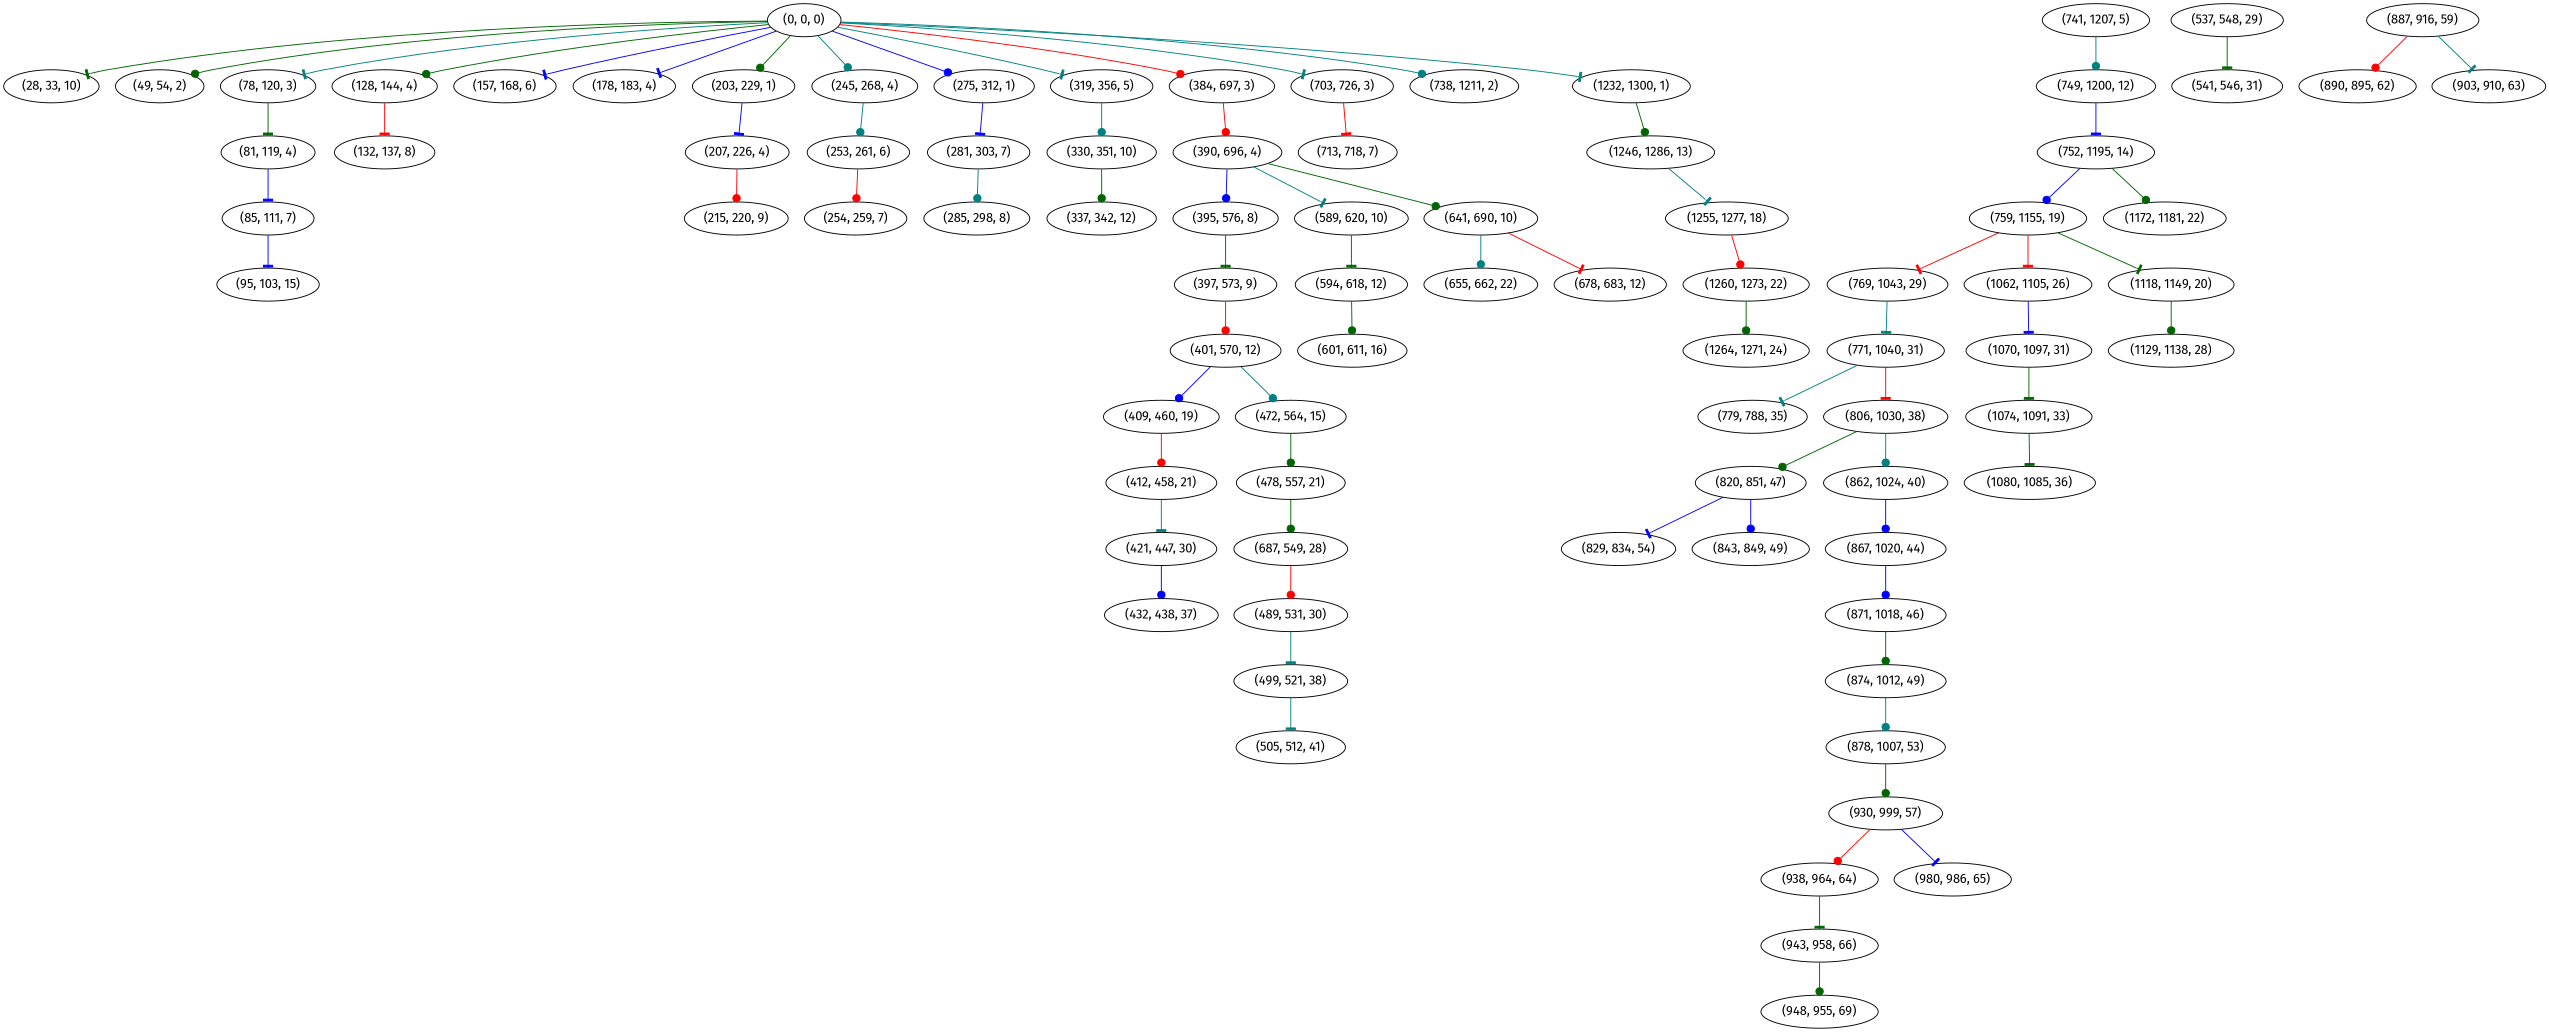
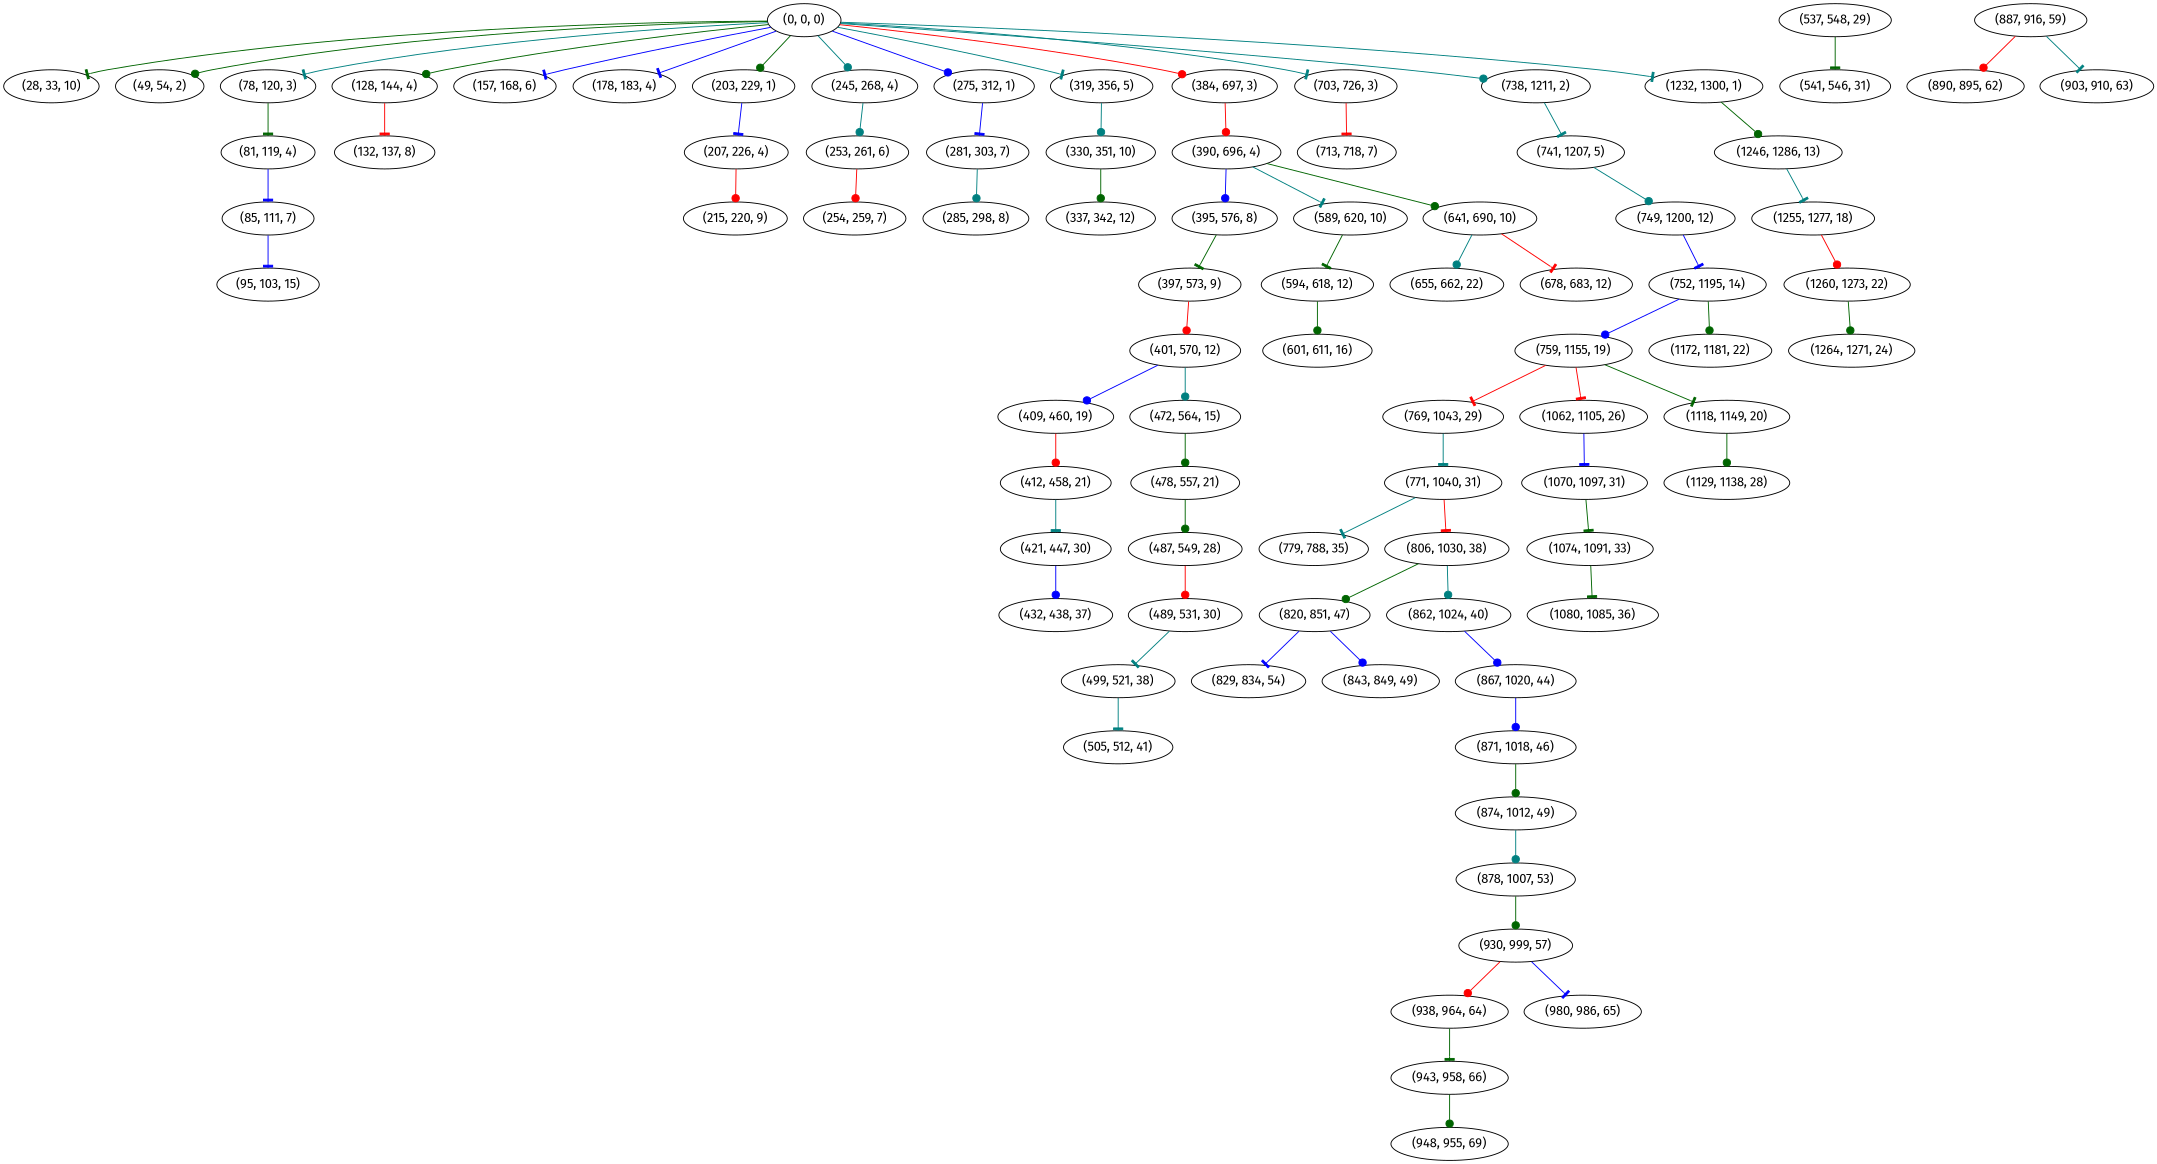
edge "(738, 1211, 2)" -> "(741, 1207, 5)": added
node "(687, 549, 28)": label "(687, 549, 28)" -> "(487, 549, 28)"
